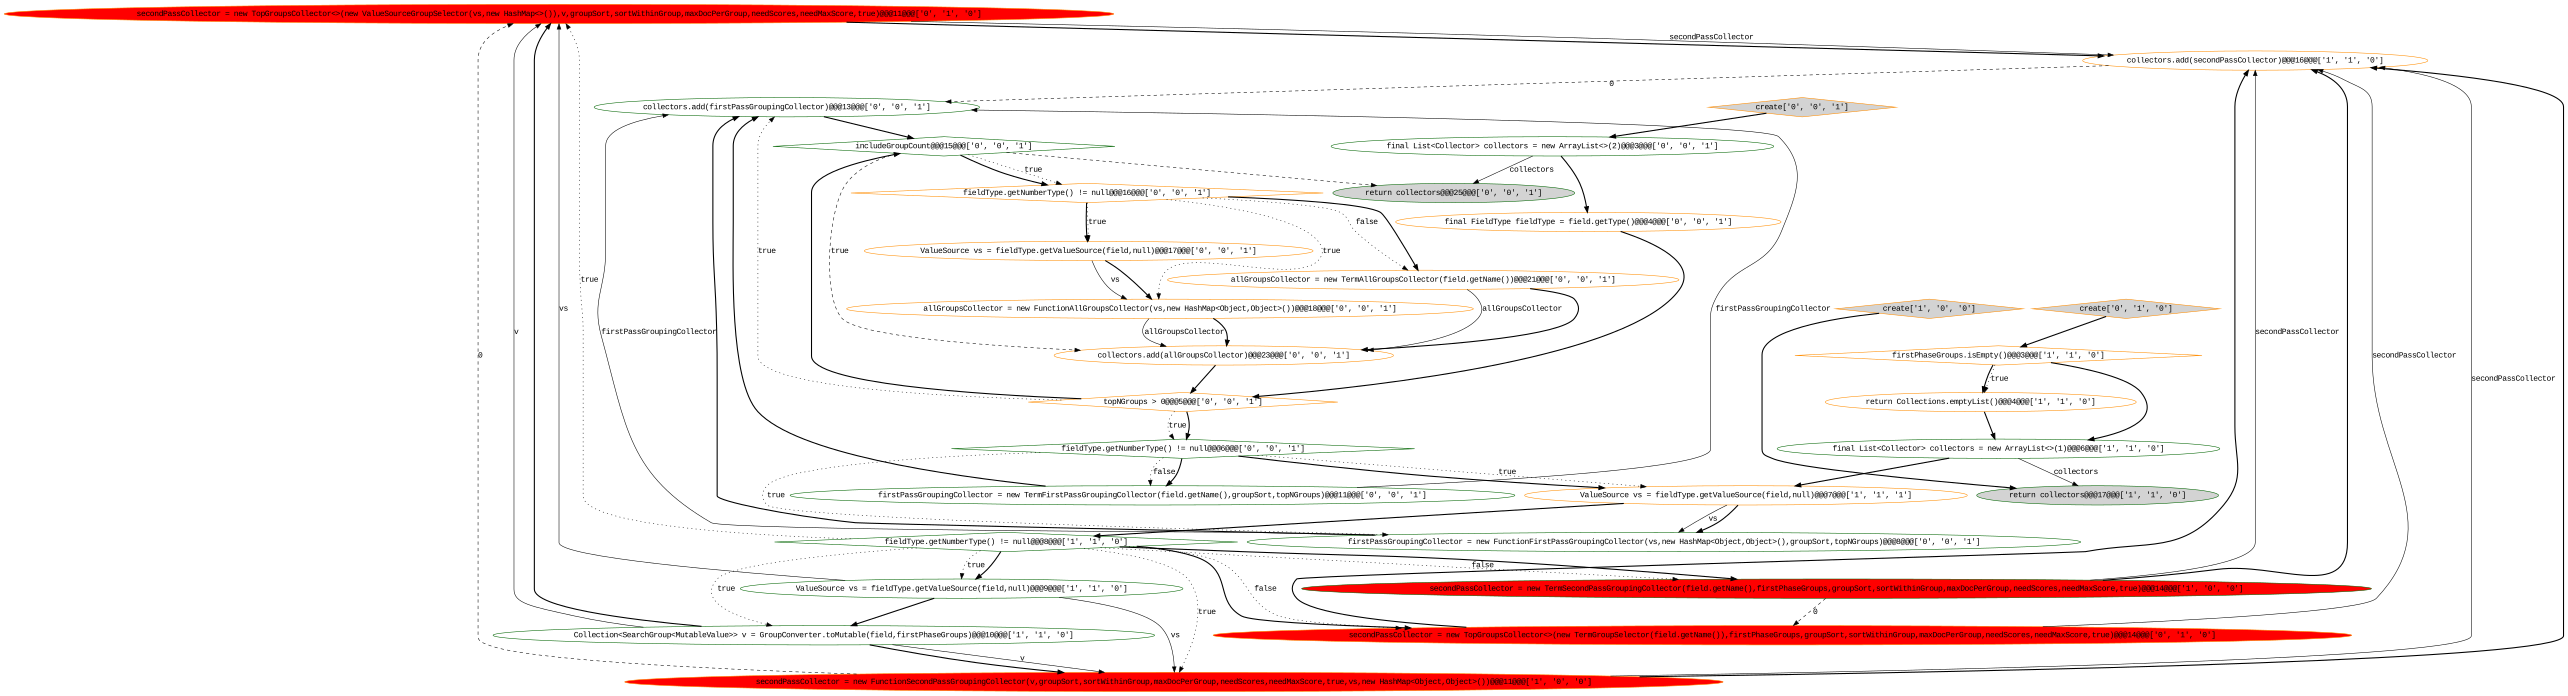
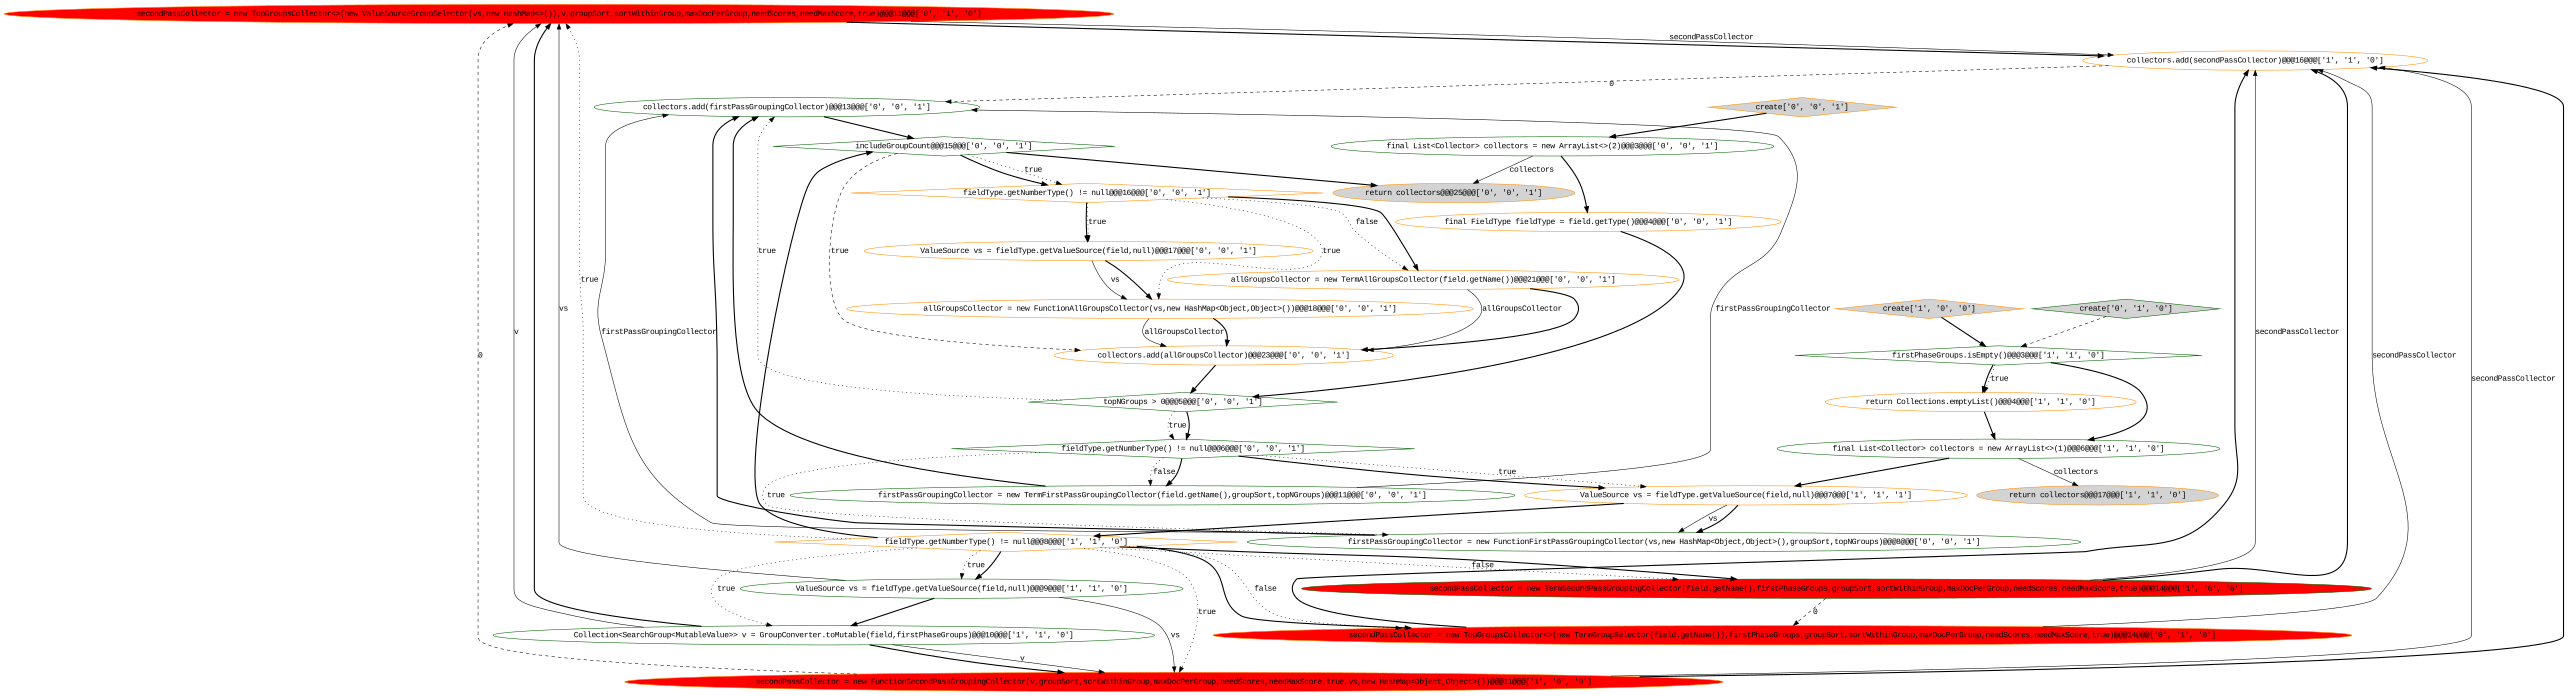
edge "includeGroupCount@@@15@@@['0', '0', '1']" -> "return collectors@@@25@@@['0', '0', '1']": style dashed -> bold
node "return collectors@@@25@@@['0', '0', '1']": color darkgreen -> darkorange
node "create['0', '1', '0']": color darkorange -> darkgreen
edge "create['0', '1', '0']" -> "firstPhaseGroups.isEmpty()@@@3@@@['1', '1', '0']": style bold -> dashed
node "firstPhaseGroups.isEmpty()@@@3@@@['1', '1', '0']": color darkorange -> darkgreen
edge "topNGroups > 0@@@5@@@['0', '0', '1']" -> "includeGroupCount@@@15@@@['0', '0', '1']": now "fieldType.getNumberType() != null@@@8@@@['1', '1', '0']" -> "includeGroupCount@@@15@@@['0', '0', '1']"
node "topNGroups > 0@@@5@@@['0', '0', '1']": color darkorange -> darkgreen
edge "create['1', '0', '0']" -> "return collectors@@@17@@@['1', '1', '0']": now "create['1', '0', '0']" -> "firstPhaseGroups.isEmpty()@@@3@@@['1', '1', '0']"
node "return collectors@@@17@@@['1', '1', '0']": color darkgreen -> darkorange
node "fieldType.getNumberType() != null@@@8@@@['1', '1', '0']": color darkgreen -> darkorange
